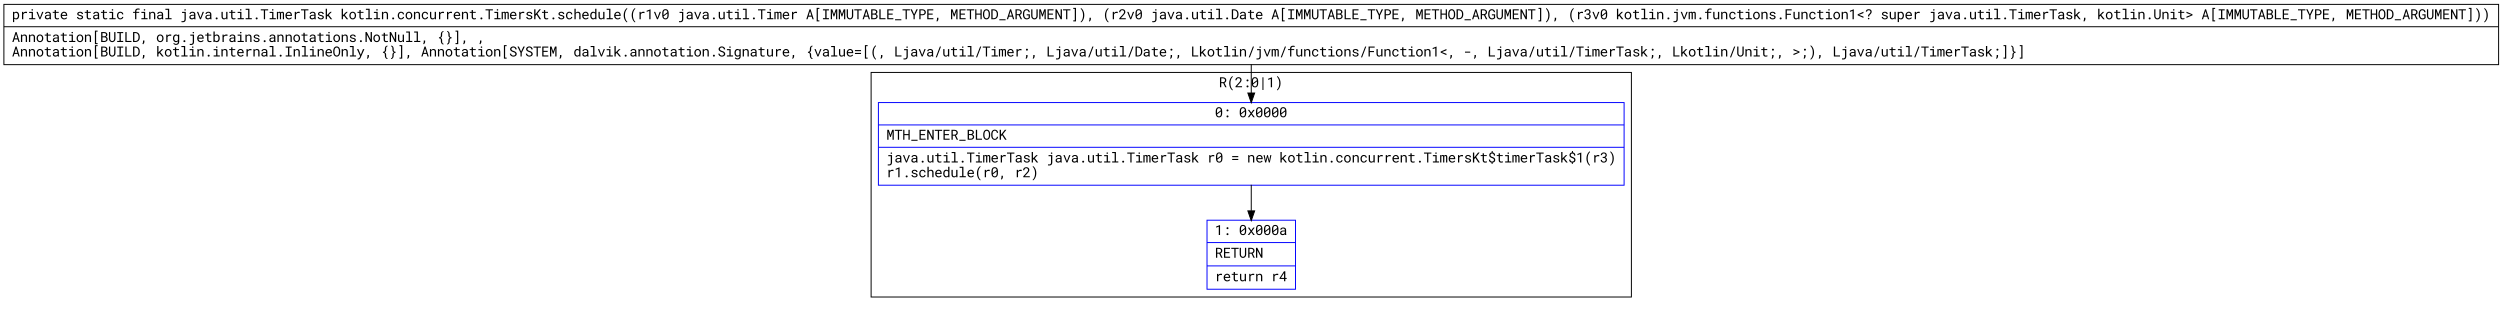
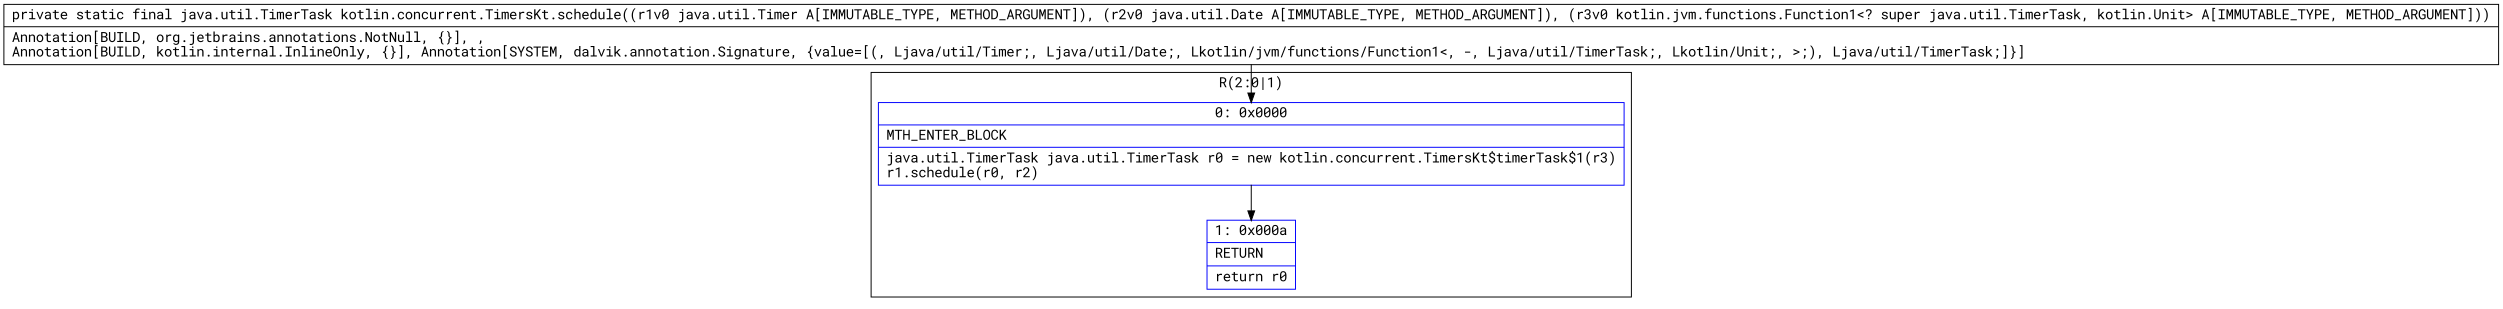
node "1: 0x000a": text "return r4" -> "return r0"
